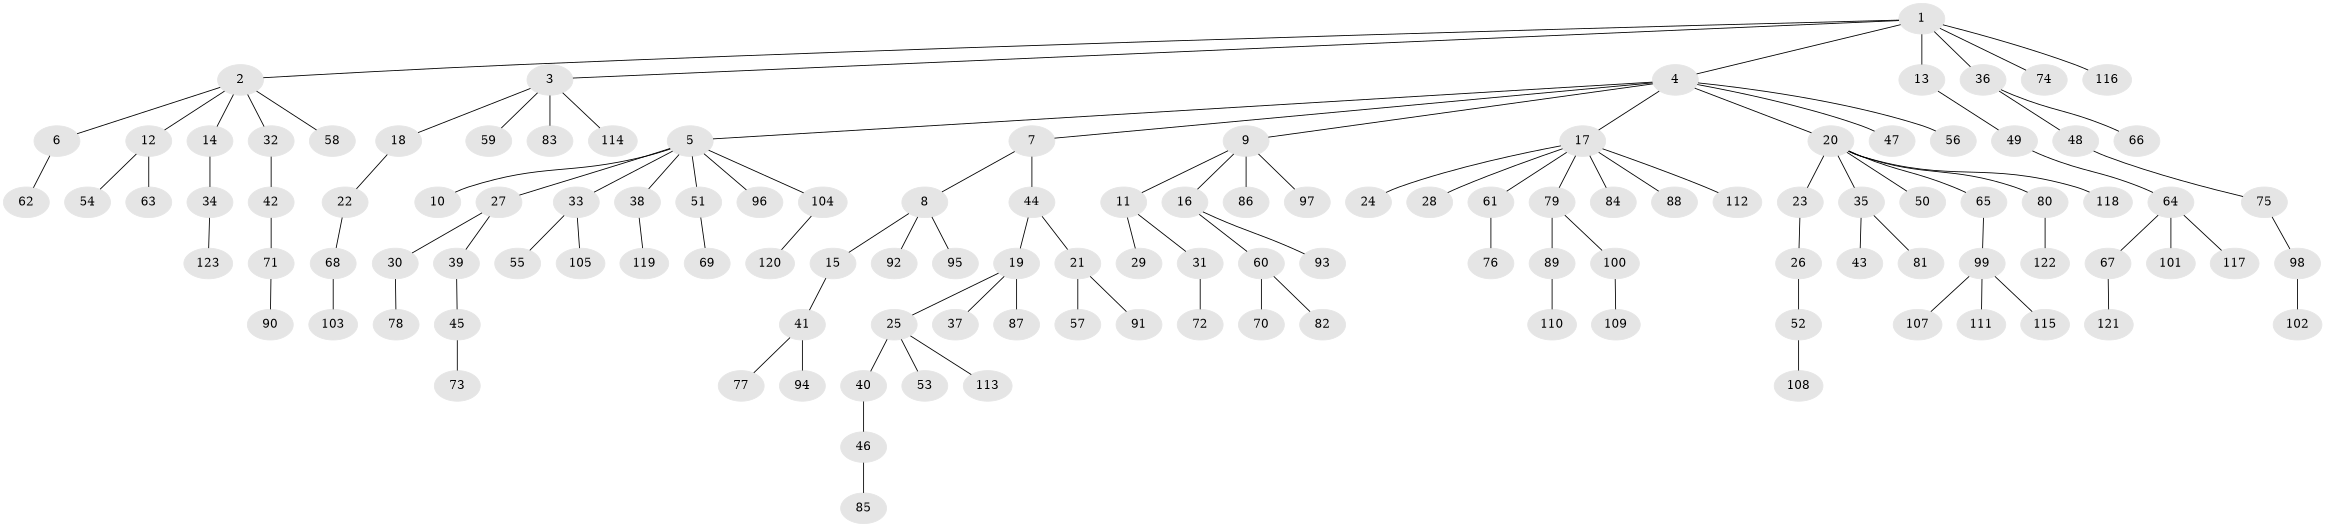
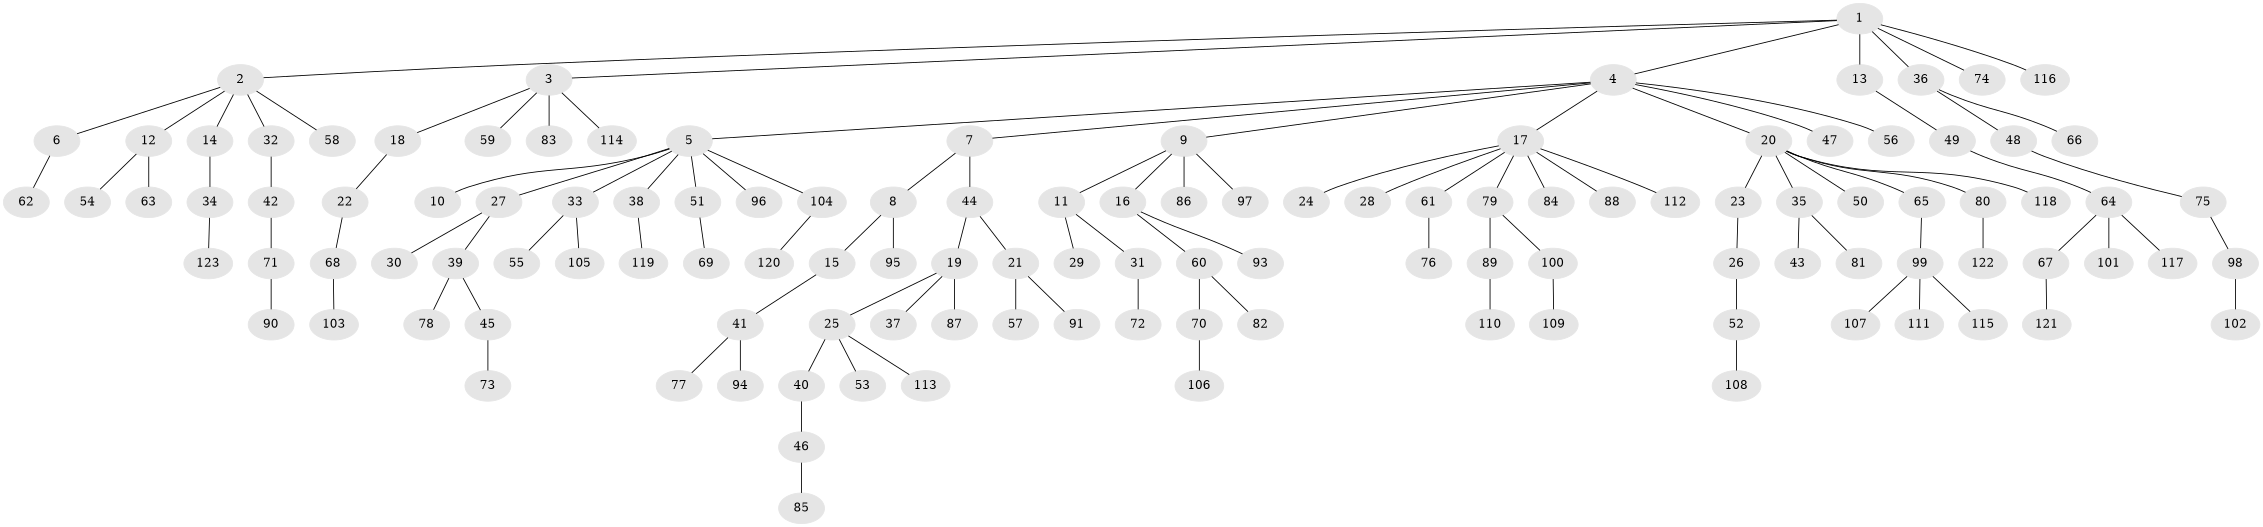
node "92": removed
edge "30" -- "78": now "39" -- "78"
node "106": added
